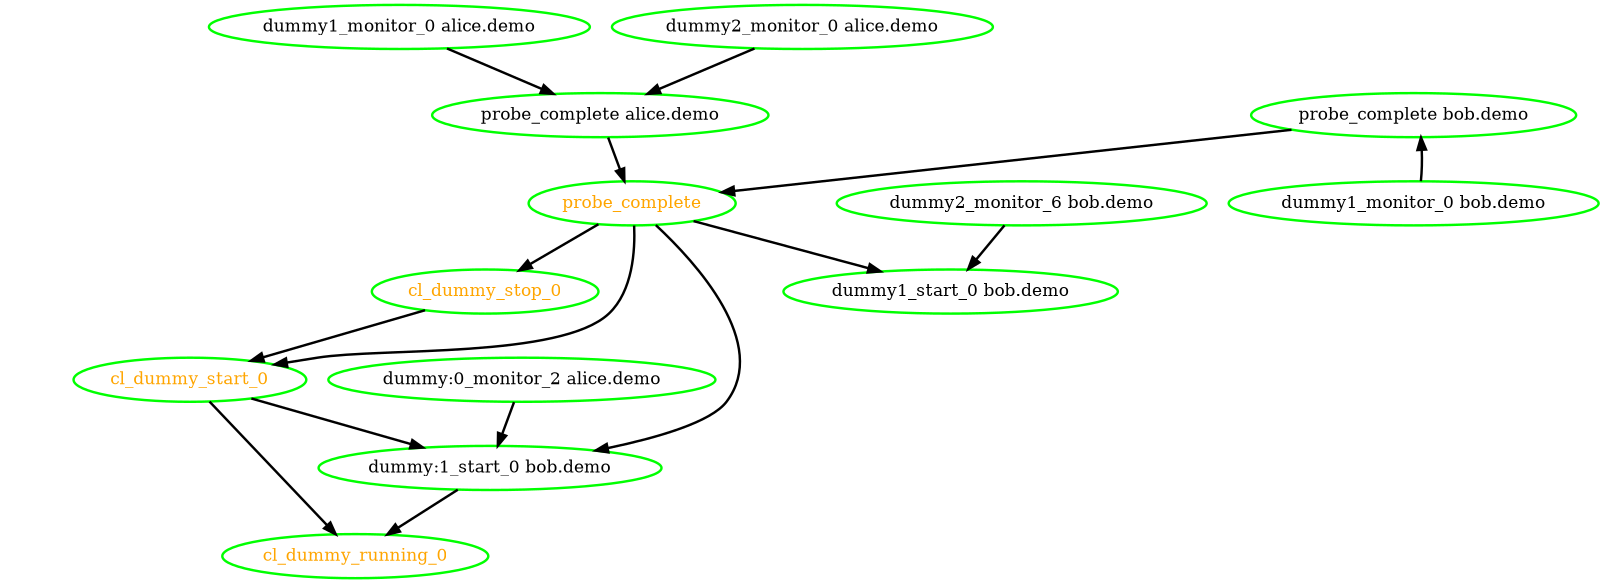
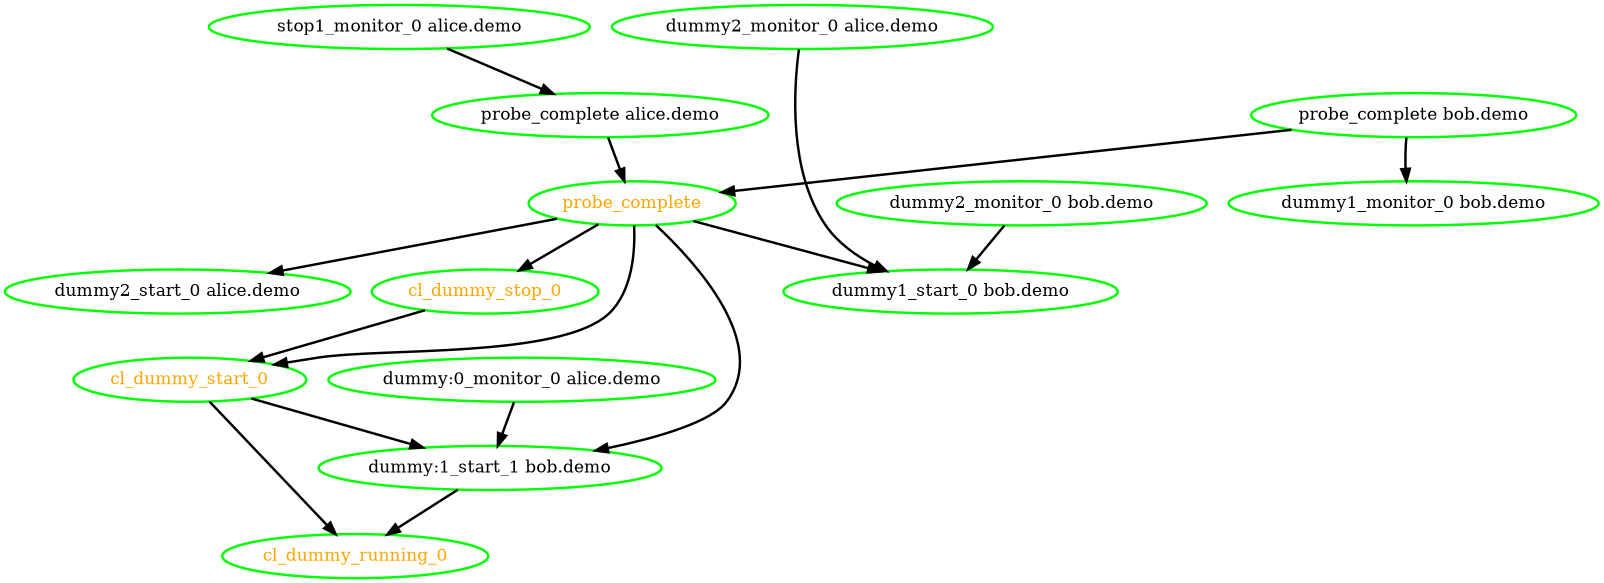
node "dummy1_monitor_0 alice.demo": label "dummy1_monitor_0 alice.demo" -> "stop1_monitor_0 alice.demo"
edge "dummy2_monitor_0 alice.demo" -> "probe_complete alice.demo": now "dummy2_monitor_0 alice.demo" -> "dummy1_start_0 bob.demo"
edge "dummy1_monitor_0 bob.demo" -> "probe_complete bob.demo": reversed
node "dummy2_monitor_6 bob.demo": label "dummy2_monitor_6 bob.demo" -> "dummy2_monitor_0 bob.demo"
node "dummy2_start_0 alice.demo": added
node "dummy:0_monitor_2 alice.demo": label "dummy:0_monitor_2 alice.demo" -> "dummy:0_monitor_0 alice.demo"
node "dummy:1_start_0 bob.demo": label "dummy:1_start_0 bob.demo" -> "dummy:1_start_1 bob.demo"
